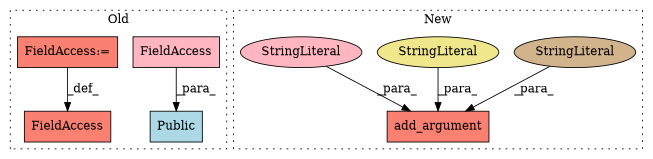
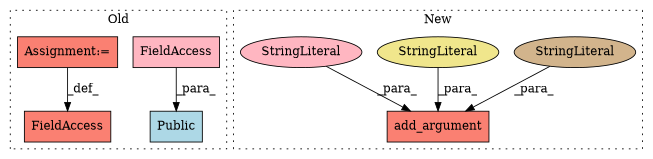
node "FieldAccess:=": label "FieldAccess:=" -> "Assignment:="
